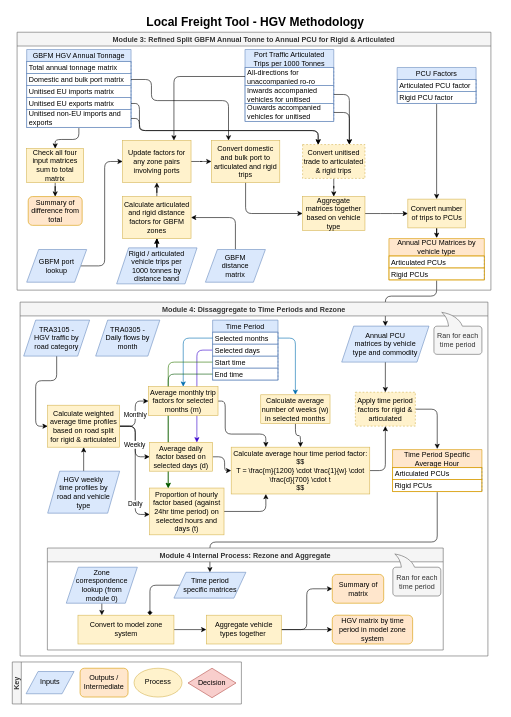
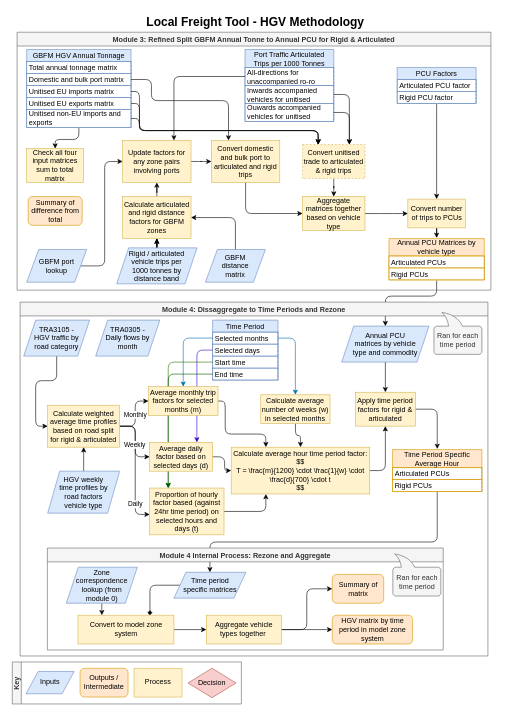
edge "Unitised EU imports matrix" -> "Convert unitised trade to articulated & rigid trips": added
edge "Check all four input matrices sum to total matrix" -> "Summary of difference from total": removed
node "Apply time period factors for rigid & articulated": style dashed -> solid
node "HGV weekly time profiles by road and vehicle type": label "HGV weekly time profiles by road and vehicle type" -> "HGV weekly time profiles by road factors vehicle type"
node "Process": shape ellipse -> rectangle
